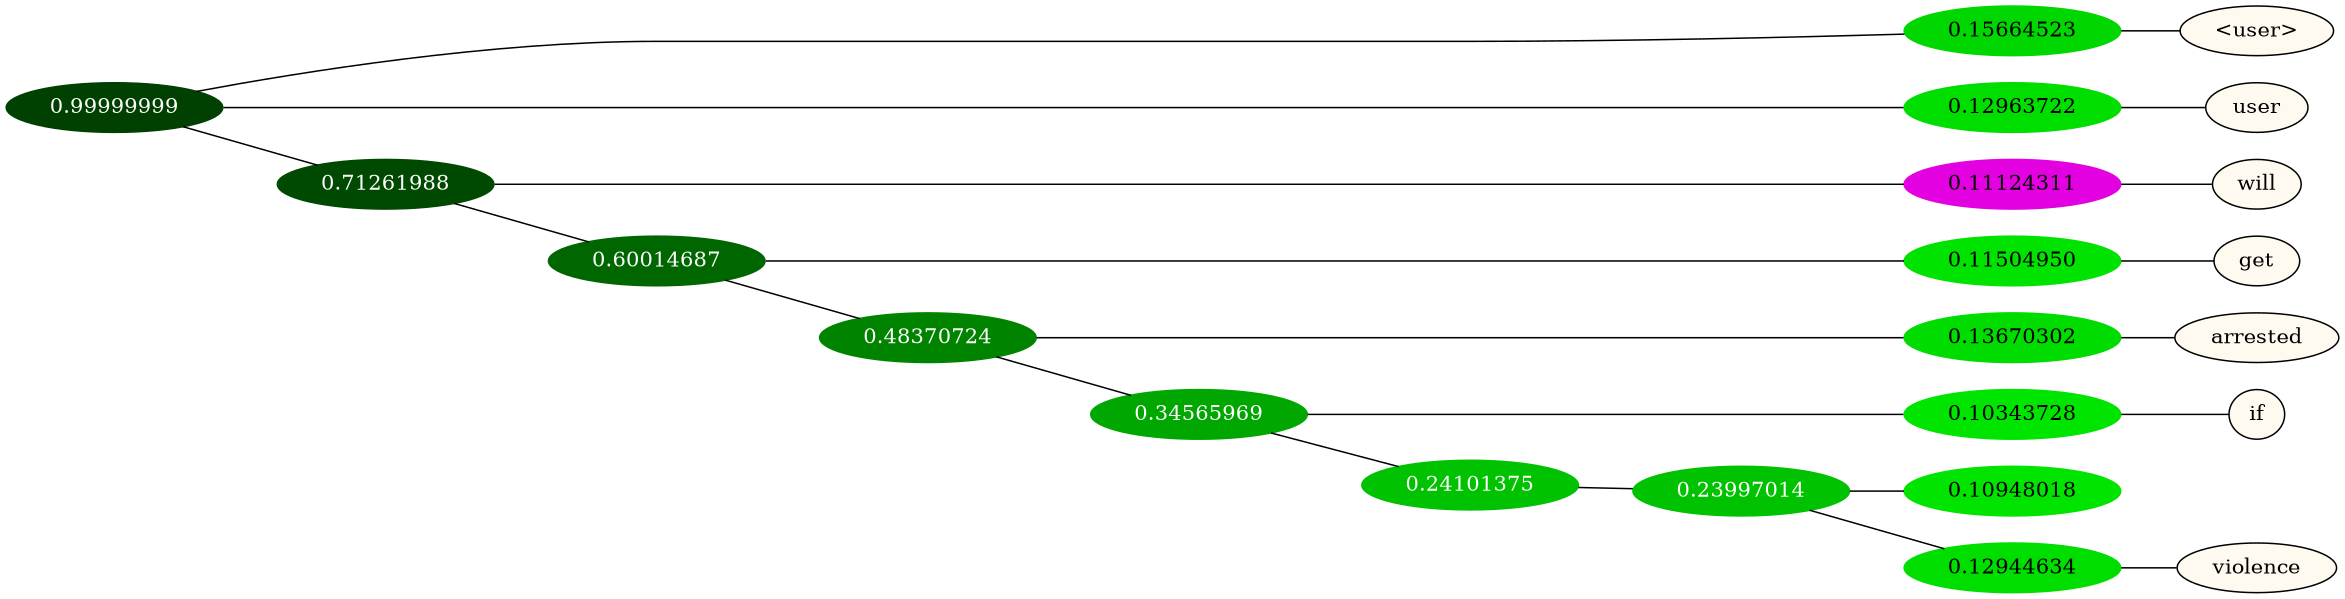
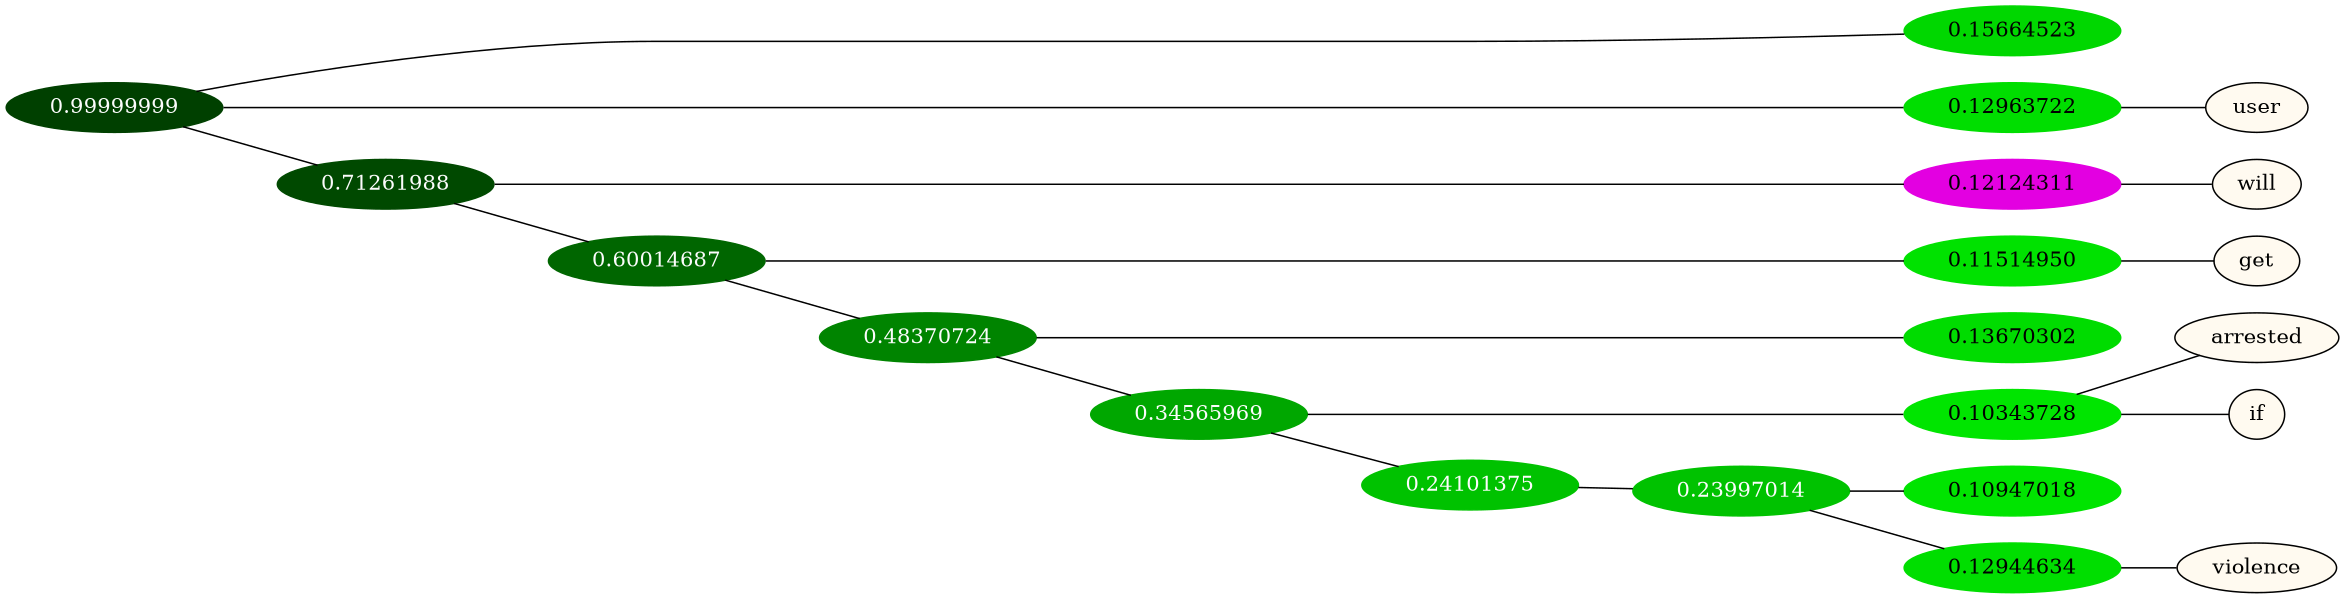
node "<user>": removed
node "0.11124311": label "0.11124311" -> "0.12124311"
node "0.11504950": label "0.11504950" -> "0.11514950"
edge "0.13670302" -- "arrested": now "0.10343728" -- "arrested"
node "0.10948018": label "0.10948018" -> "0.10947018"
